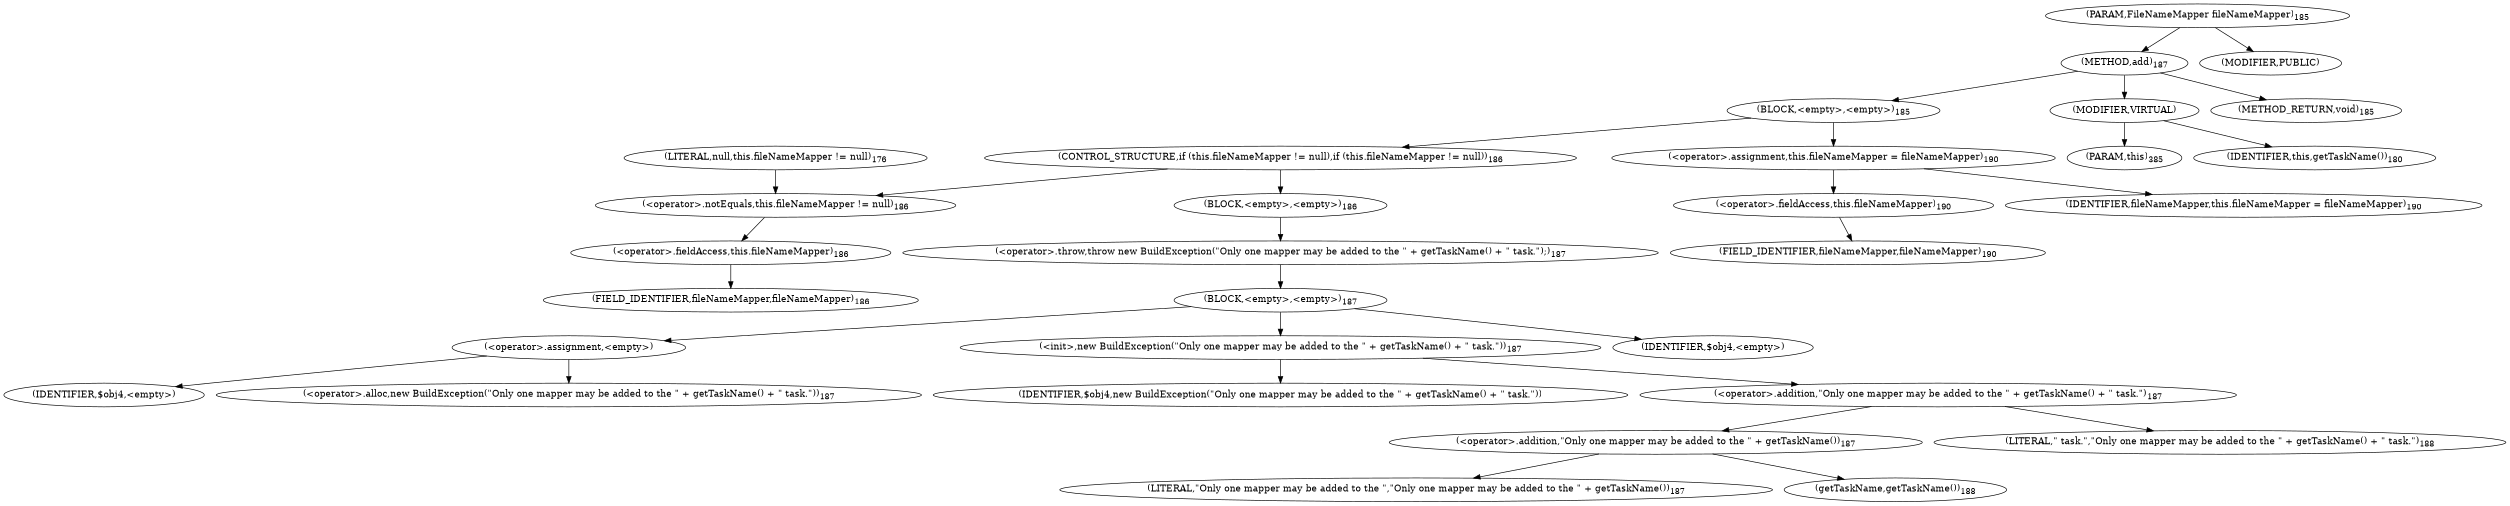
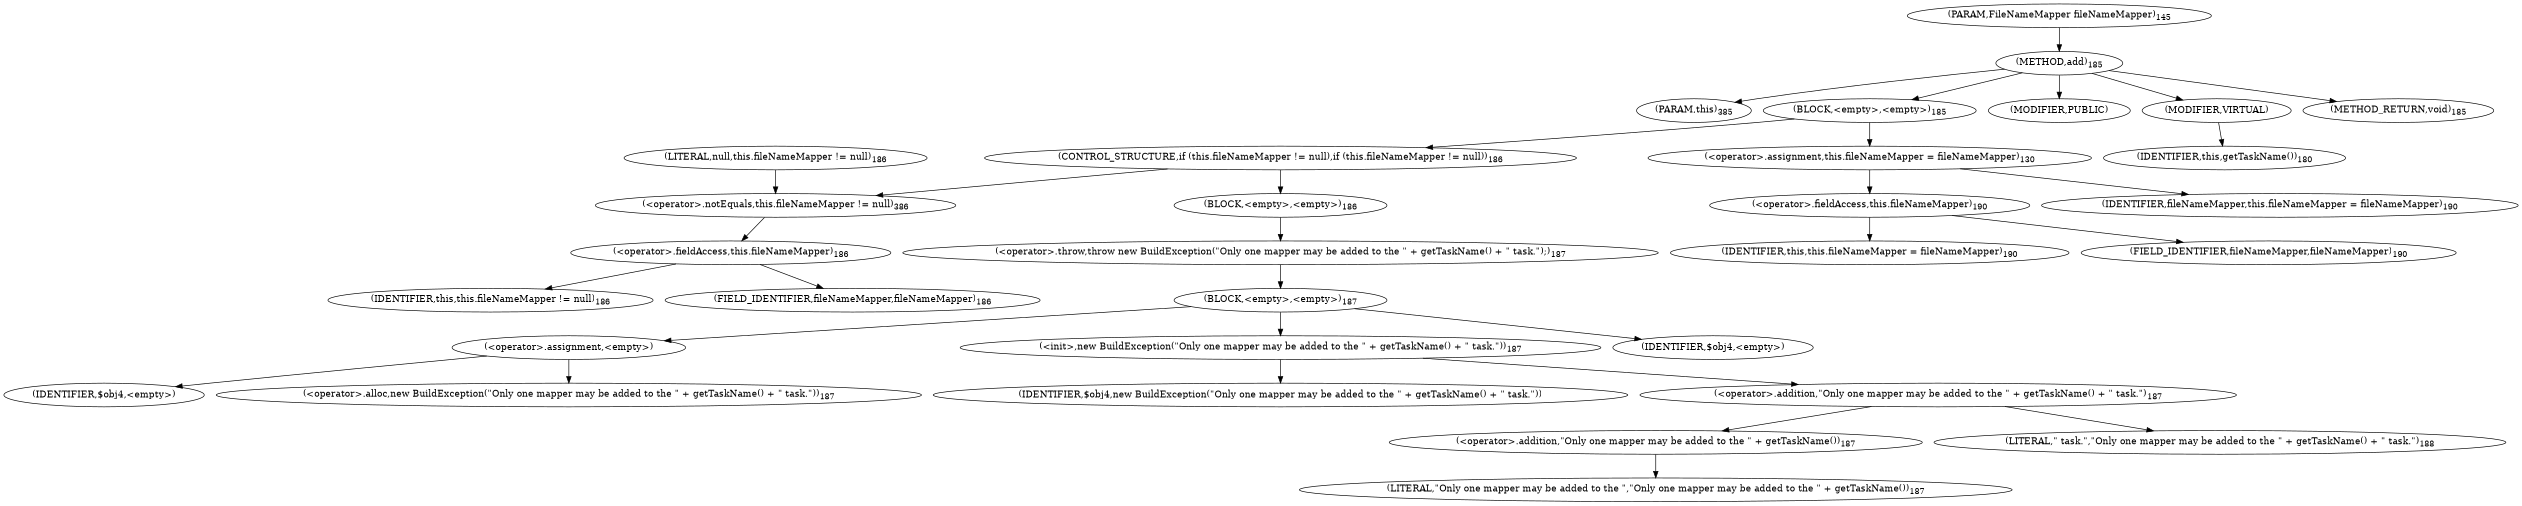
node "(PARAM,FileNameMapper fileNameMapper)": text "185" -> "145"
edge "(PARAM,FileNameMapper fileNameMapper)" -> "(MODIFIER,PUBLIC)": now "(METHOD,add)" -> "(MODIFIER,PUBLIC)"
node "(METHOD,add)": text "187" -> "185"
edge "(MODIFIER,VIRTUAL)" -> "(PARAM,this)": now "(METHOD,add)" -> "(PARAM,this)"
node "(LITERAL,null,this.fileNameMapper != null)": text "176" -> "186"
node "(<operator>.assignment,this.fileNameMapper = fileNameMapper)": text "190" -> "130"
node "(<operator>.notEquals,this.fileNameMapper != null)": text "186" -> "386"
node "(IDENTIFIER,this,this.fileNameMapper = fileNameMapper)": added
node "(IDENTIFIER,this,this.fileNameMapper != null)": added
node "(getTaskName,getTaskName())": removed
